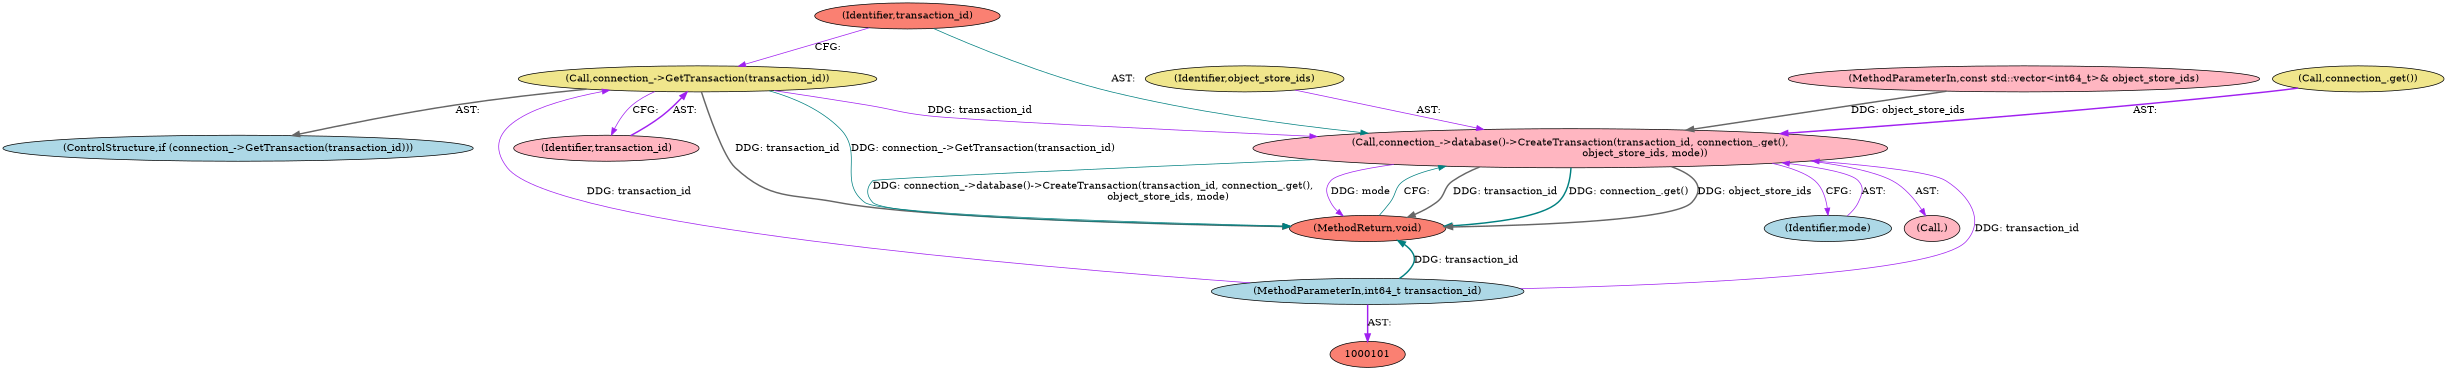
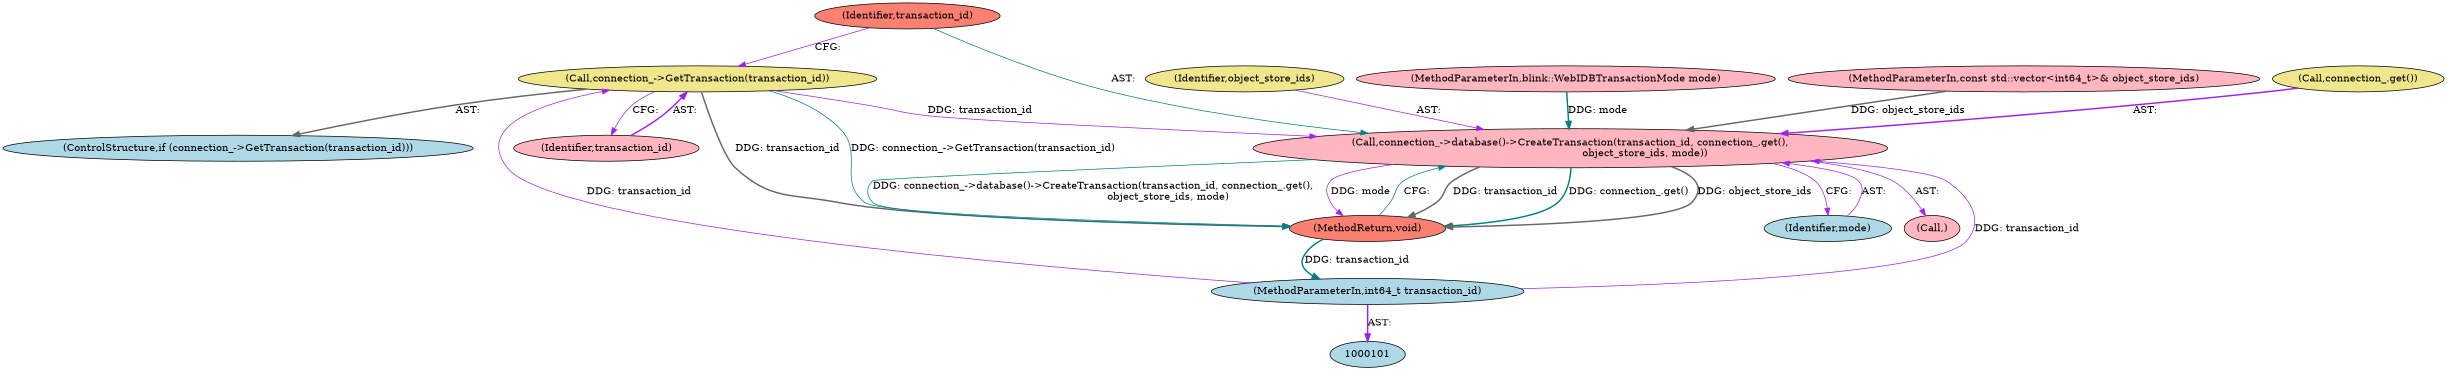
node "(MethodParameterIn,blink::WebIDBTransactionMode mode)": added
edge "(MethodParameterIn,int64_t transaction_id)" -> "(MethodReturn,void)": reversed
node "1000101": fillcolor salmon -> lightblue
